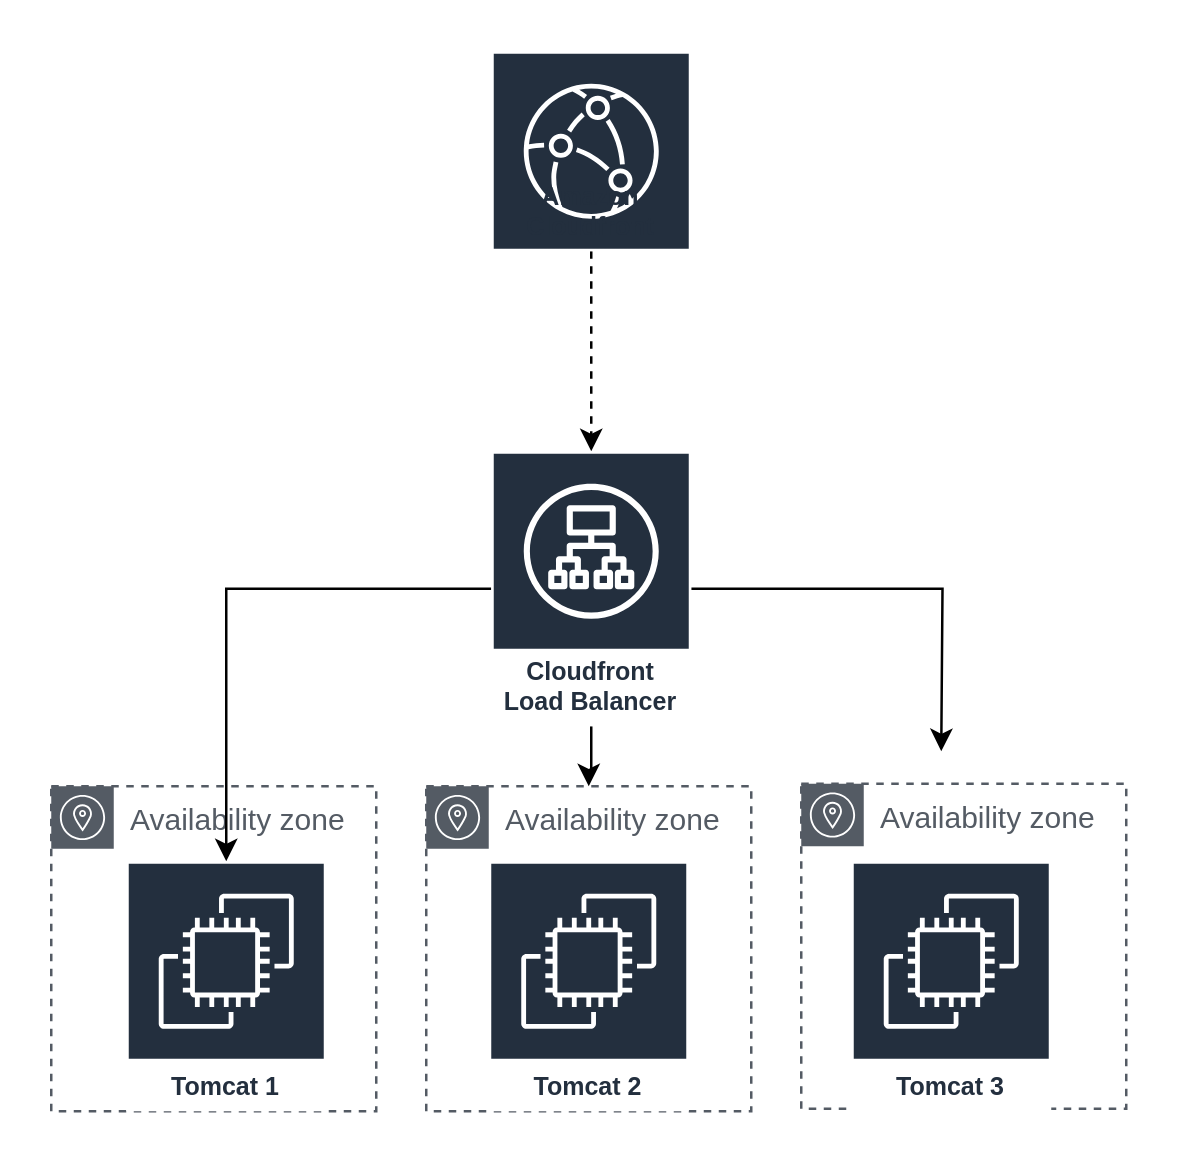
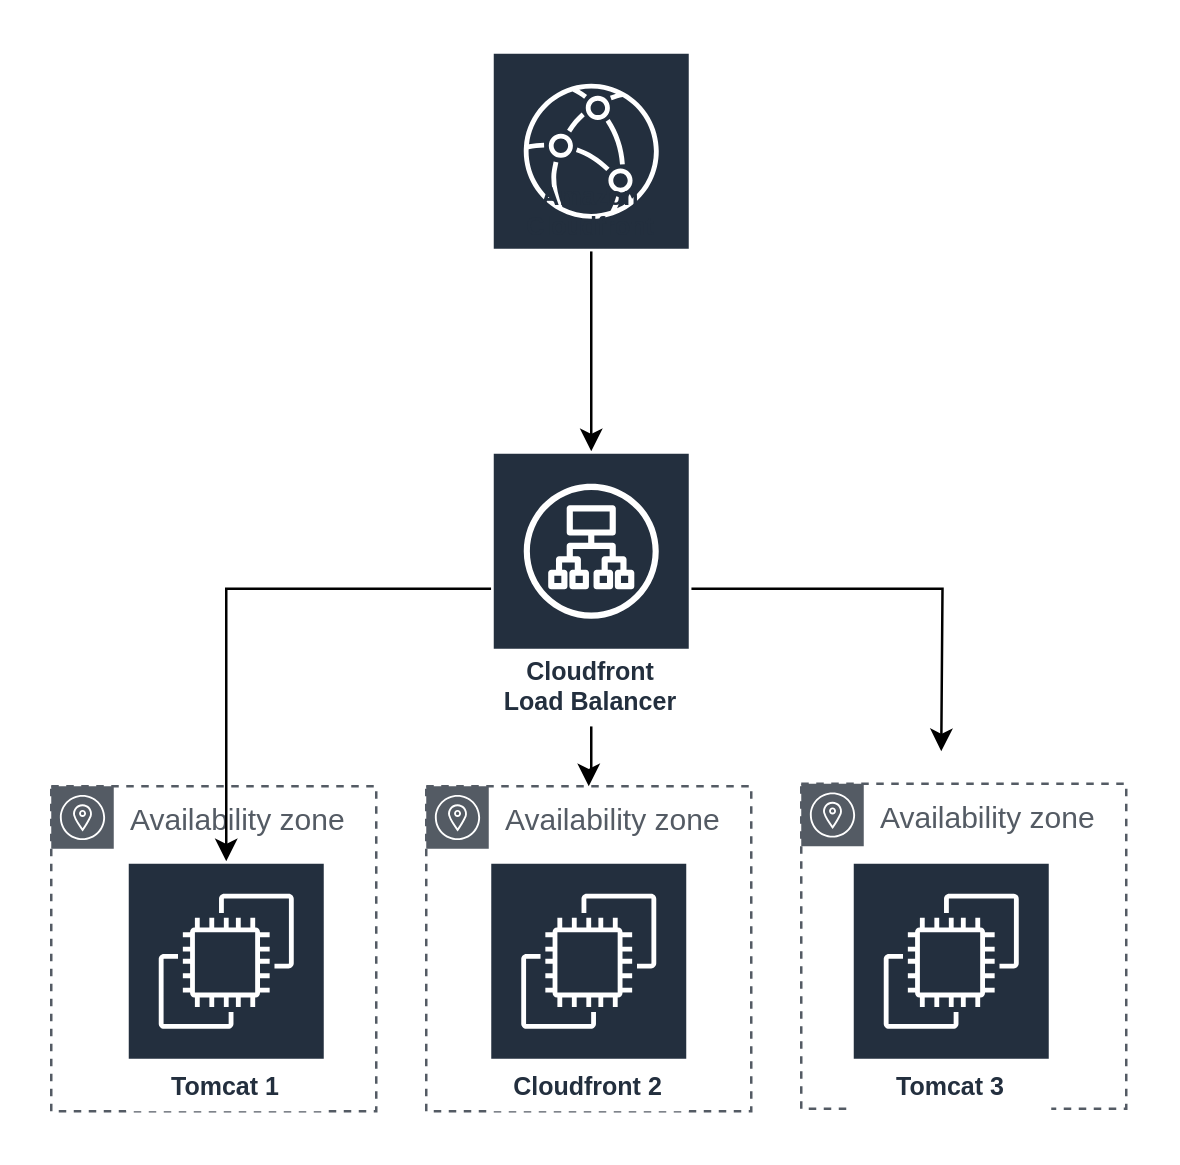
edge "Amazon Cloudfront" -> "Cloudfront Load Balancer": style dashed -> solid
node "Tomcat 2": label "Tomcat 2" -> "Cloudfront 2"
